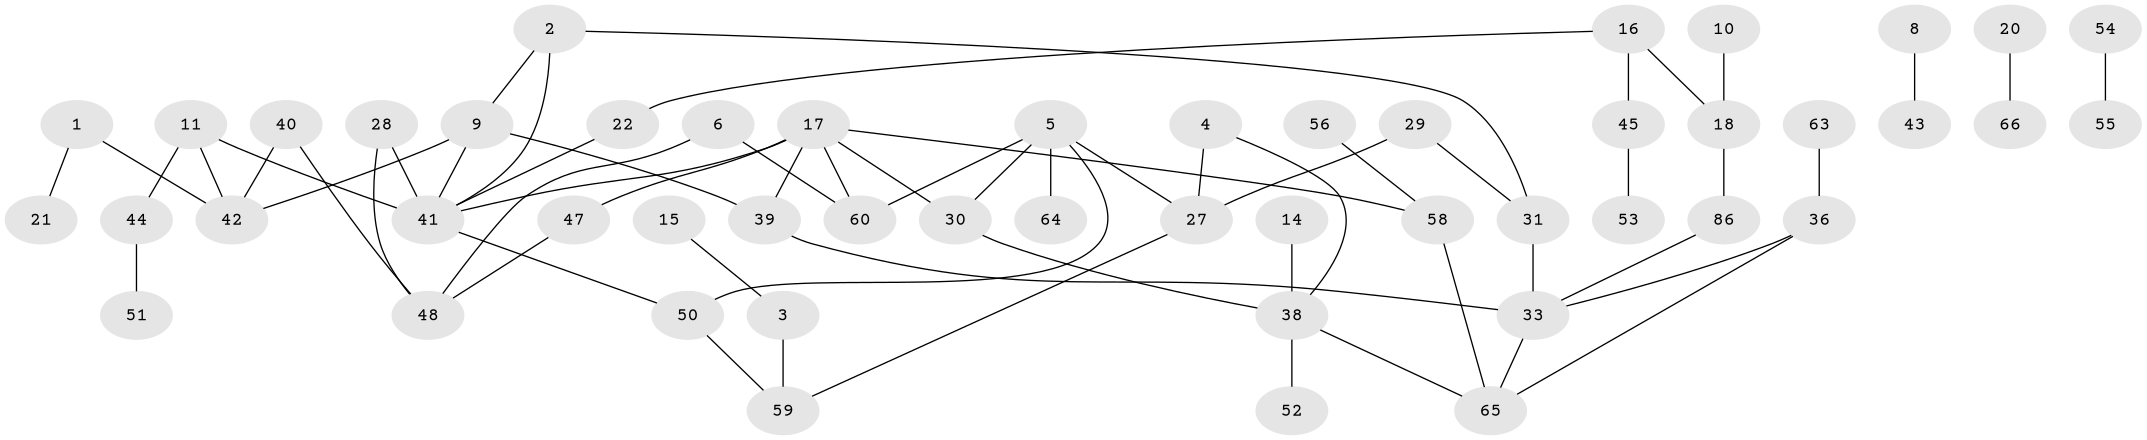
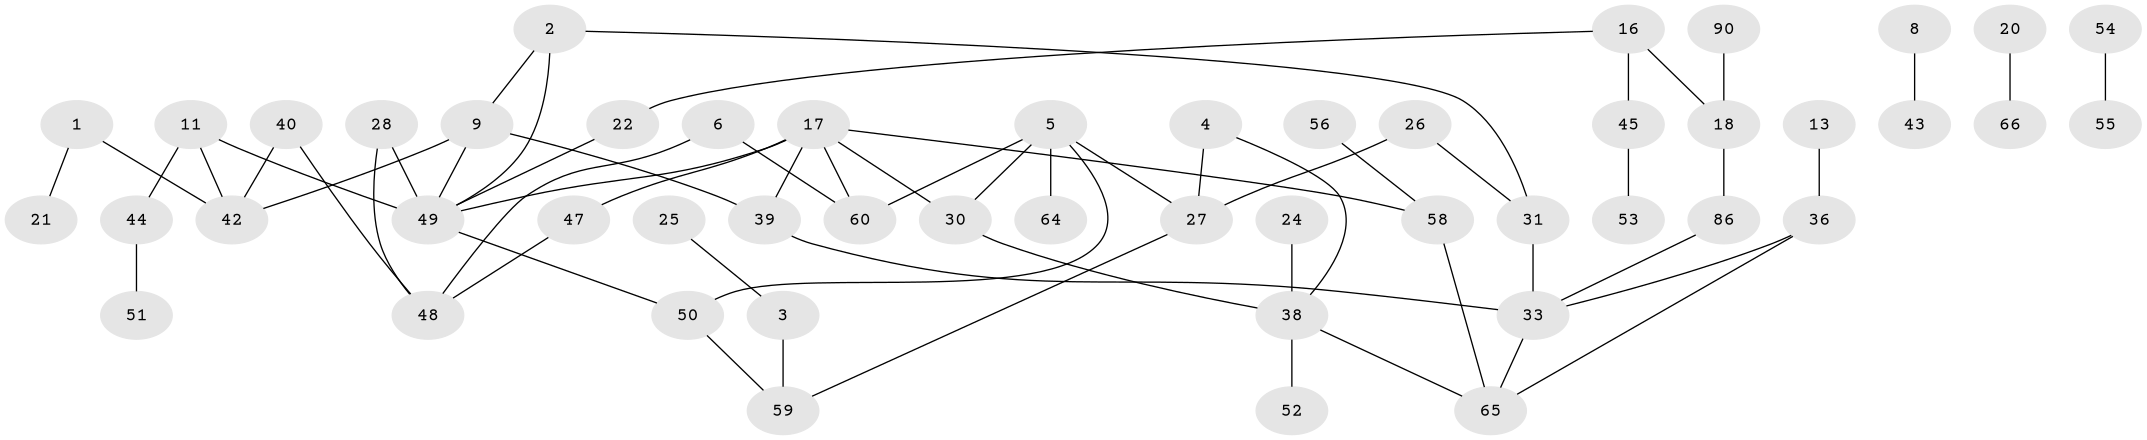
node "10": label "10" -> "90"
node "29": label "29" -> "26"
node "63": label "63" -> "13"
node "41": label "41" -> "49"
node "15": label "15" -> "25"
node "14": label "14" -> "24"
